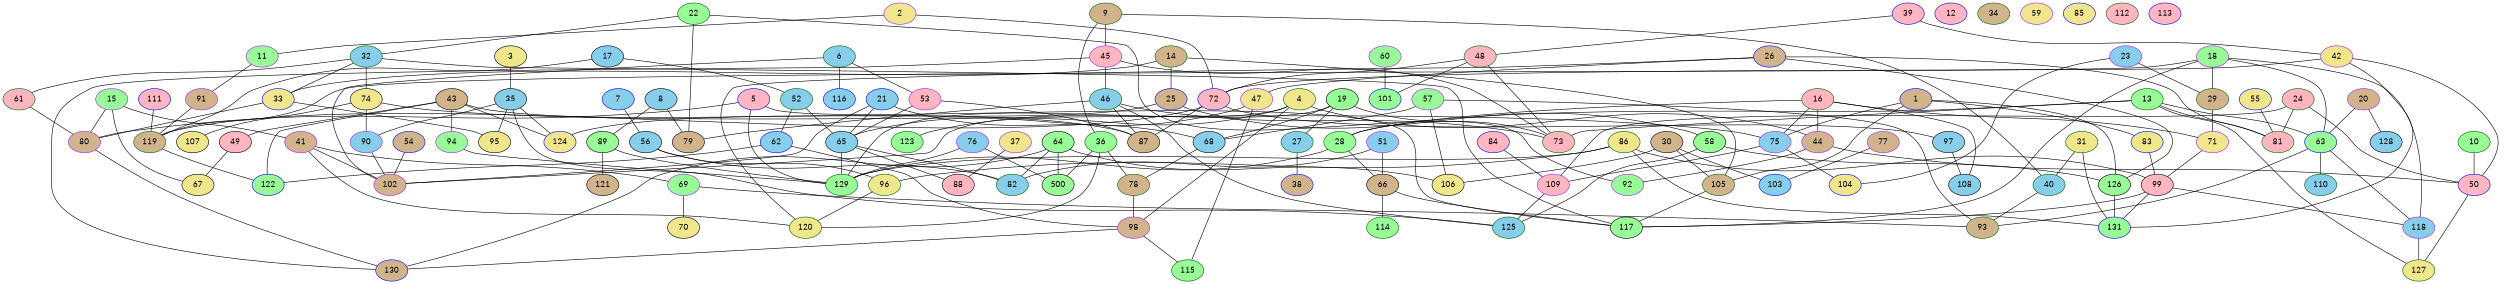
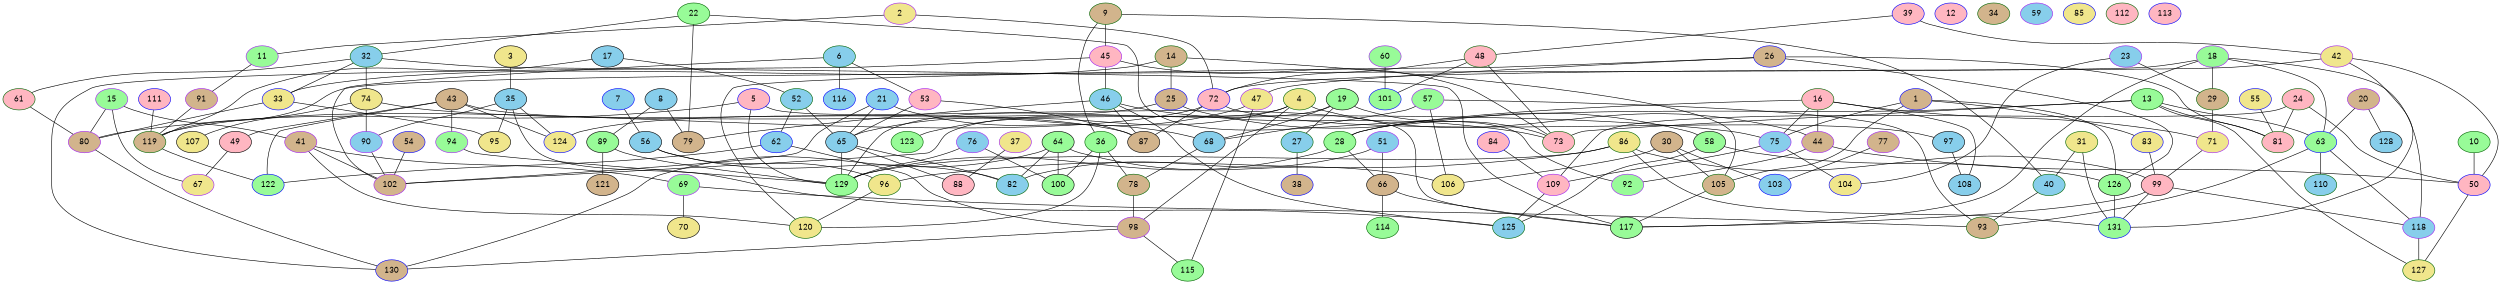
node "59": fillcolor khaki -> skyblue
node "67": color black -> purple
node "500": label "500" -> "100"
